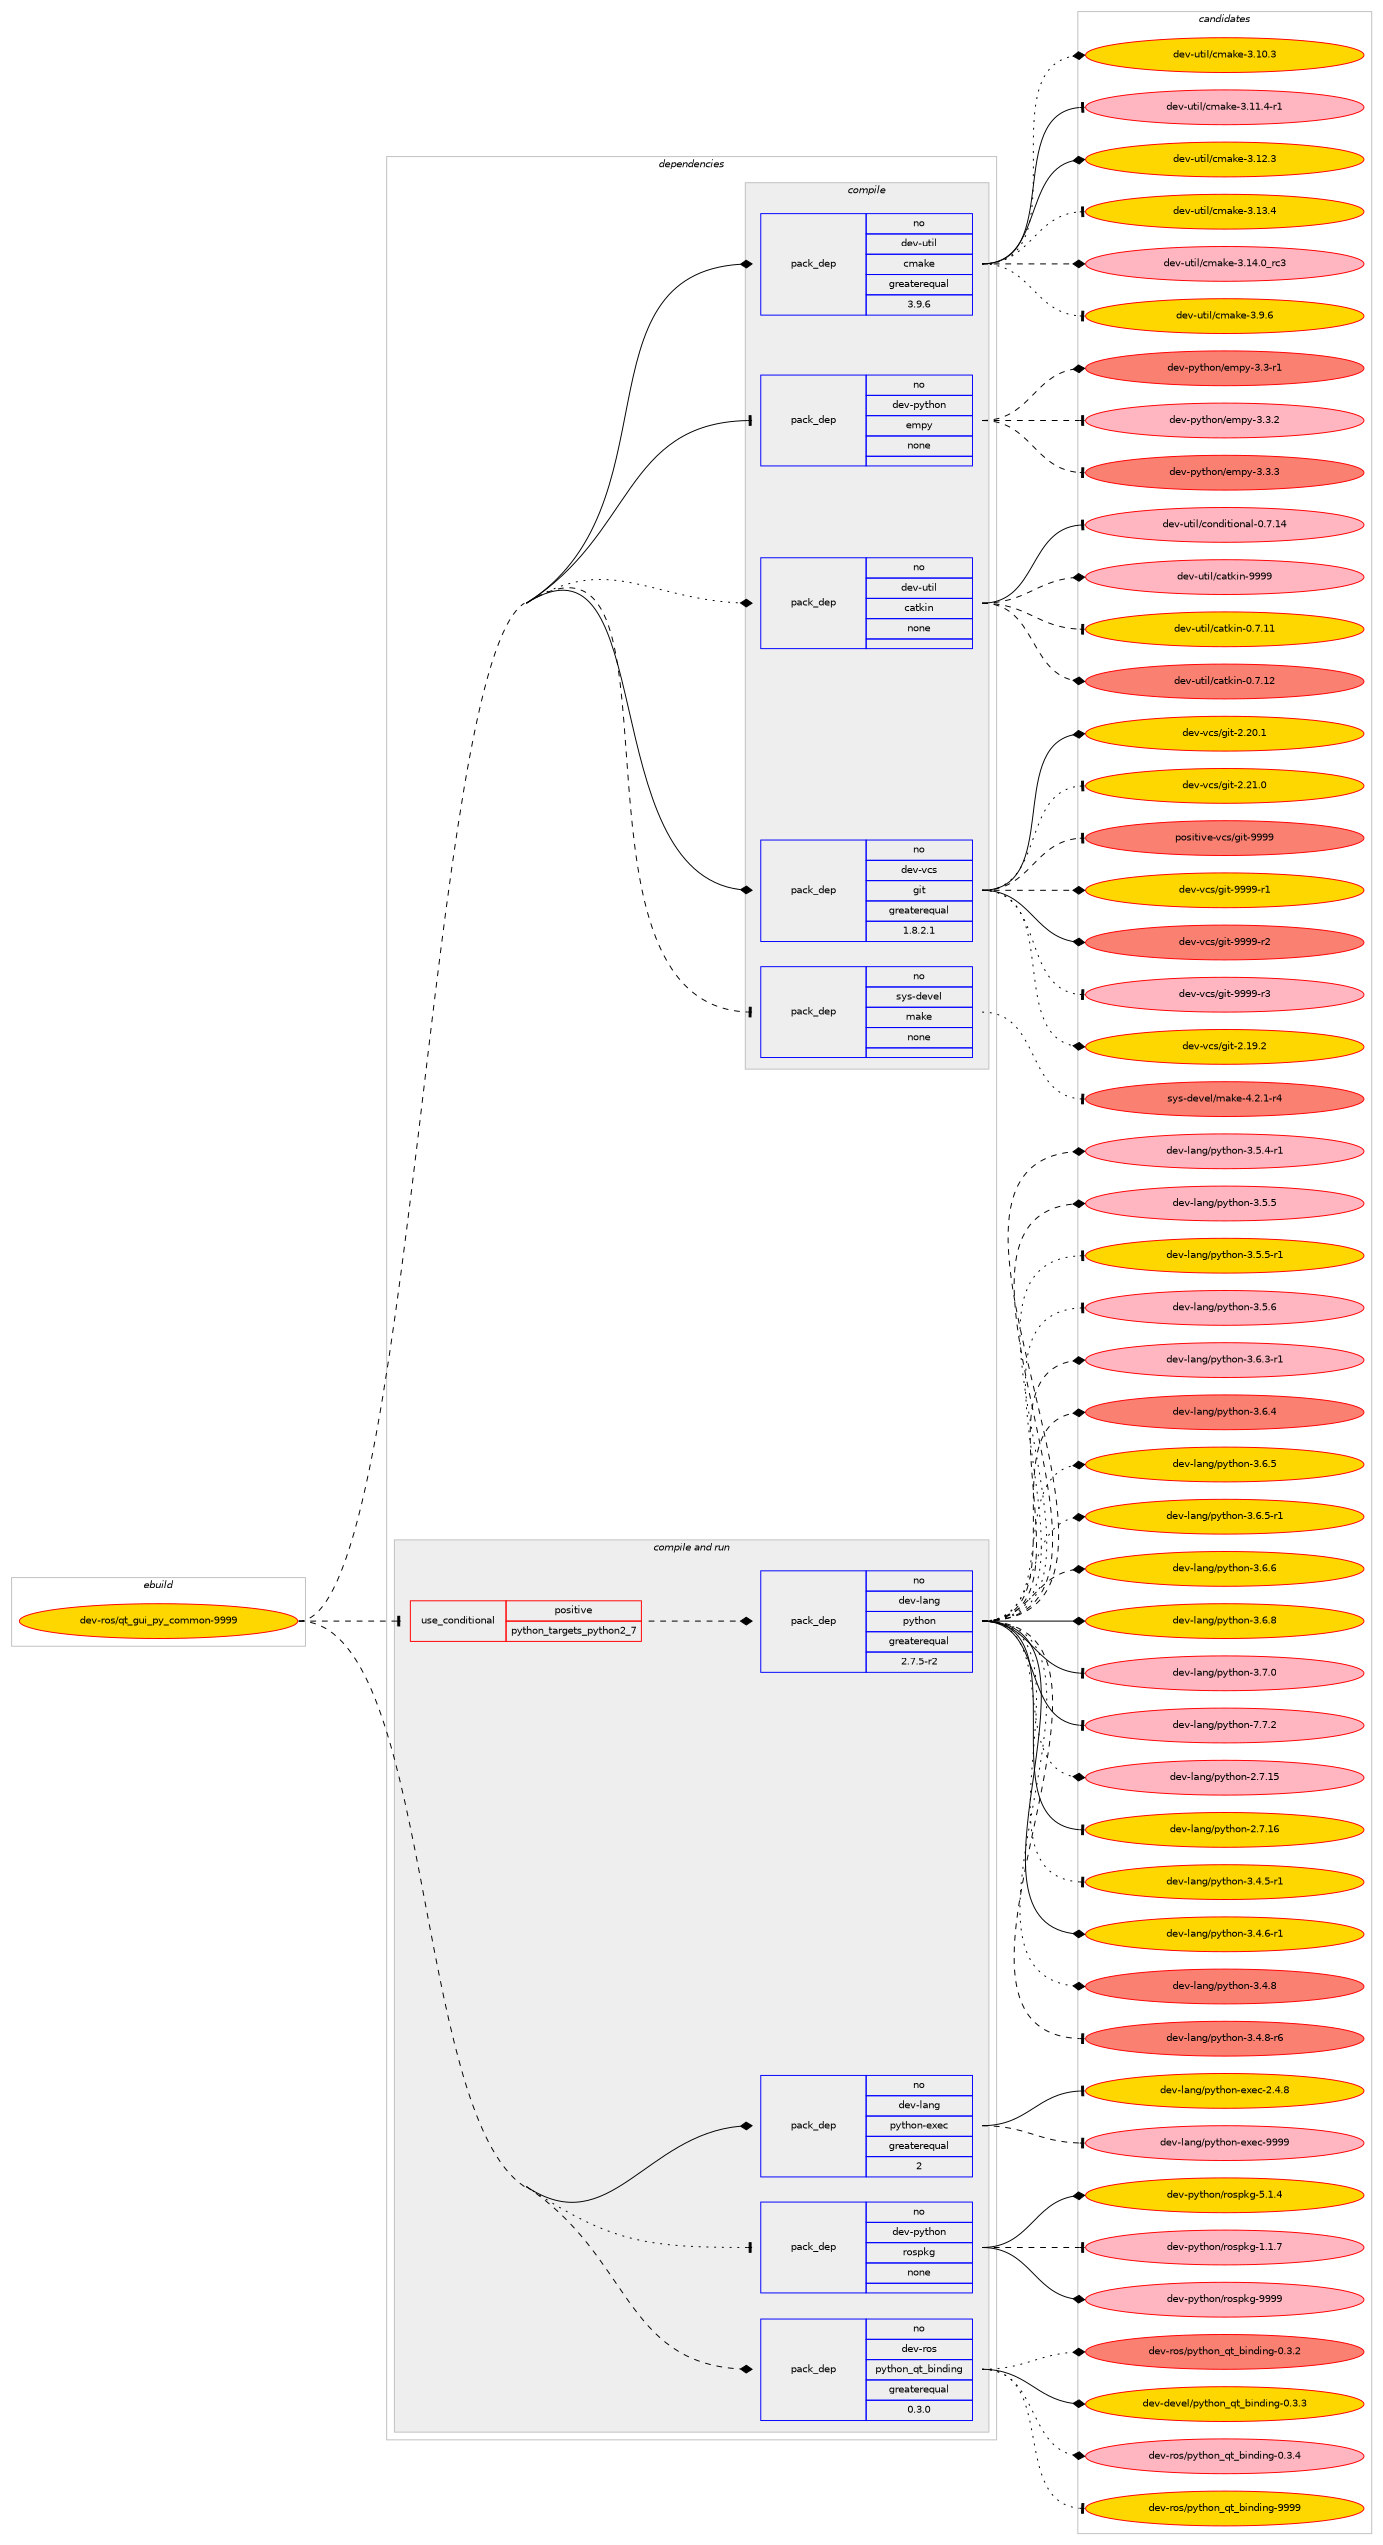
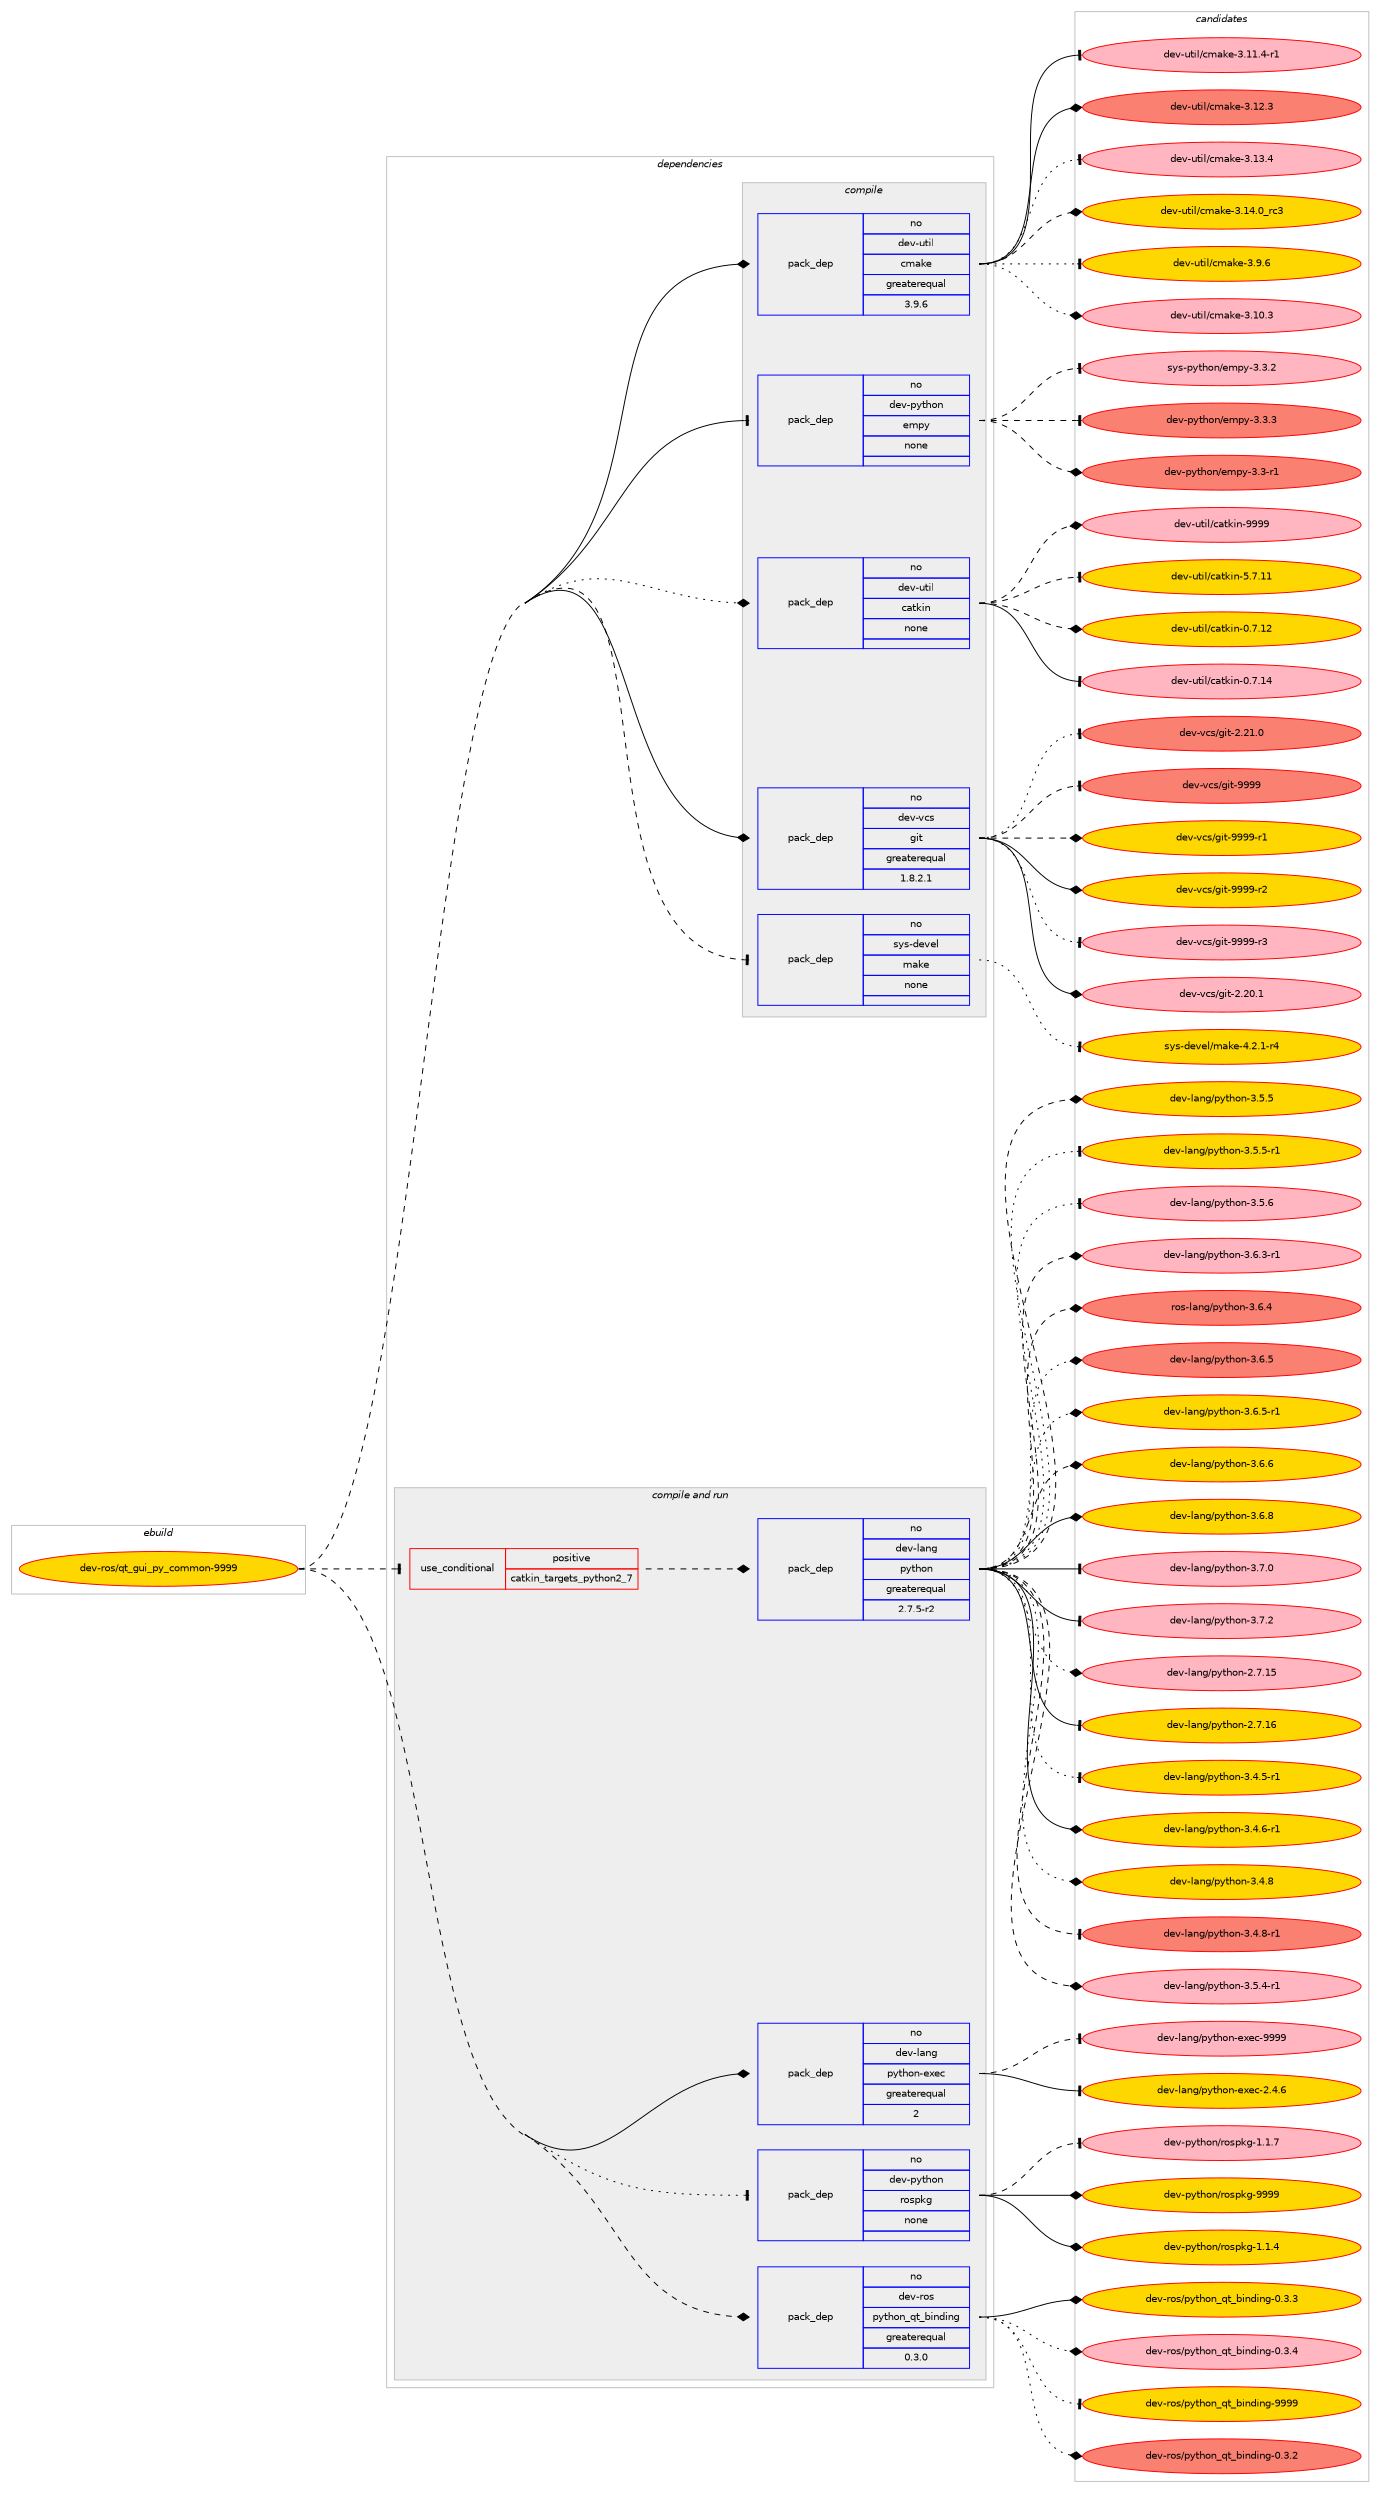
node "dev-util/cmake-3.10.3": fillcolor gold -> lightpink
node "dev-util/cmake-3.12.3": fillcolor gold -> salmon
node "dev-util/cmake-3.13.4": fillcolor gold -> lightpink
node "dev-util/cmake-3.14.0_rc3": fillcolor lightpink -> gold
node "dev-python/empy-3.3.2": label "dev-python/empy-3.3.2" -> "sys-python/empy-3.3.2"
node "dev-util/conditional-0.7.14": label "dev-util/conditional-0.7.14" -> "dev-util/catkin-0.7.14"
node "dev-util/catkin-0.7.11": label "dev-util/catkin-0.7.11" -> "dev-util/catkin-5.7.11"
node "dev-util/catkin-0.7.12": fillcolor salmon -> gold
node "dev-vcs/git-2.20.1": fillcolor gold -> lightpink
node "dev-vcs/git-2.21.0": fillcolor gold -> salmon
node "positive-vcs/git-9999": label "positive-vcs/git-9999" -> "dev-vcs/git-9999"
node "dev-vcs/git-9999-r2": fillcolor salmon -> gold
node "dev-vcs/git-2.19.2": removed
node "sys-devel/make-4.2.1-r4": fillcolor salmon -> gold
node "dev-lang/python-3.5.5": fillcolor lightpink -> gold
node "dev-lang/python-3.6.4": label "dev-lang/python-3.6.4" -> "ros-lang/python-3.6.4"
node "dev-lang/python-3.6.5": fillcolor gold -> salmon
node "use_conditional": text "python_targets_python2_7" -> "catkin_targets_python2_7"
node "dev-lang/python-7.7.2": label "dev-lang/python-7.7.2" -> "dev-lang/python-3.7.2"
node "dev-lang/python-3.4.8": fillcolor salmon -> gold
node "dev-lang/python-3.4.8-r6": label "dev-lang/python-3.4.8-r6" -> "dev-lang/python-3.4.8-r1"
node "dev-lang/python-exec-2.4.8": label "dev-lang/python-exec-2.4.8" -> "dev-lang/python-exec-2.4.6"
node "dev-python/rospkg-5.1.4": label "dev-python/rospkg-5.1.4" -> "dev-python/rospkg-1.1.4"
node "dev-python/rospkg-9999": fillcolor lightpink -> gold
node "dev-devel/python_qt_binding-0.3.3": label "dev-devel/python_qt_binding-0.3.3" -> "dev-ros/python_qt_binding-0.3.3"
